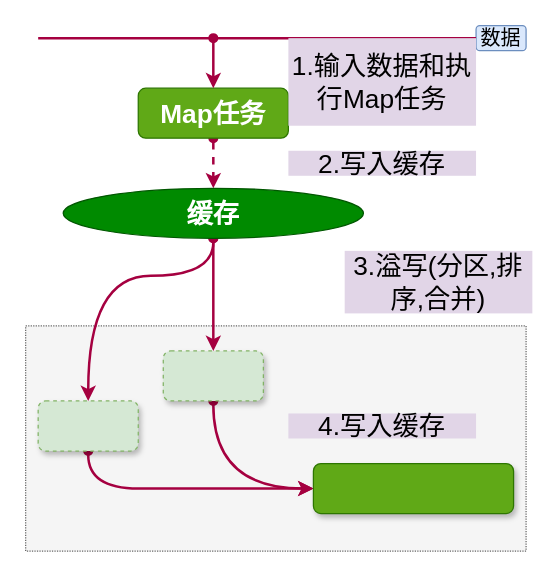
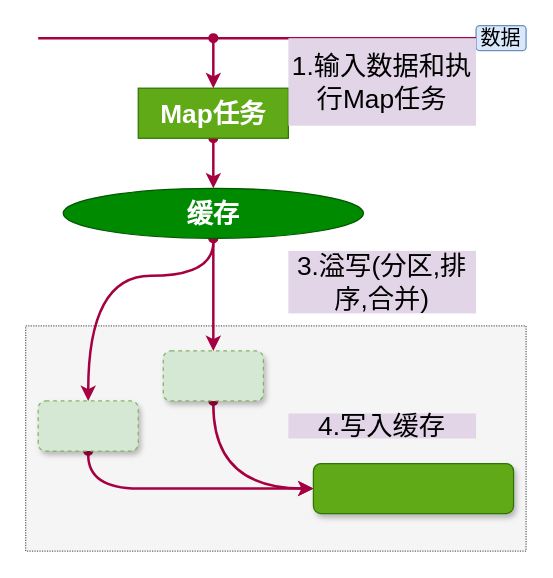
node "Map任务": shape rounded rectangle -> rectangle
edge "Map任务" -- "缓存": style dashed -> solid
node "2.写入缓存": removed
node "3.溢写(分区,排序,合并)": moved (438, 282) -> (382, 282)
